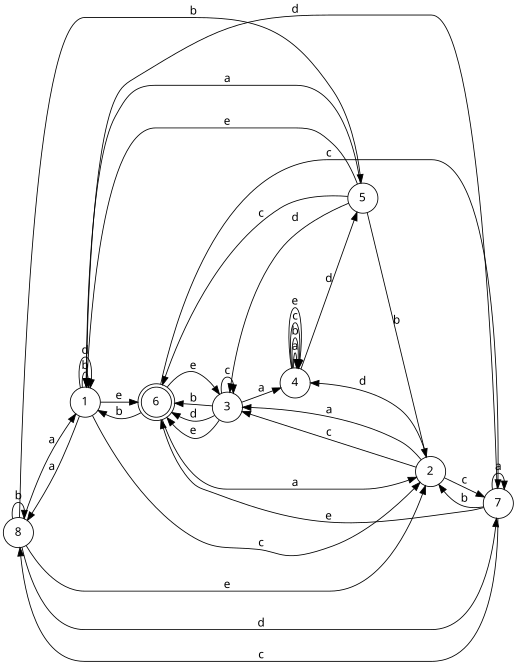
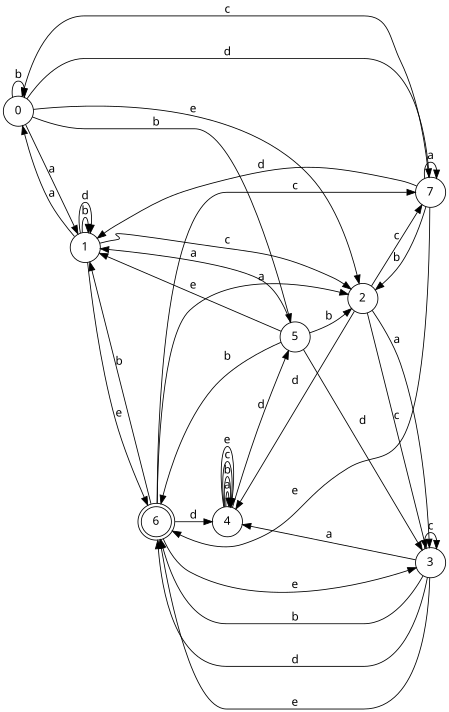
edge "5" -> "6": label "c" -> "b"
edge "6" -> "4": added, label "d"
node "8": label "8" -> "0"
